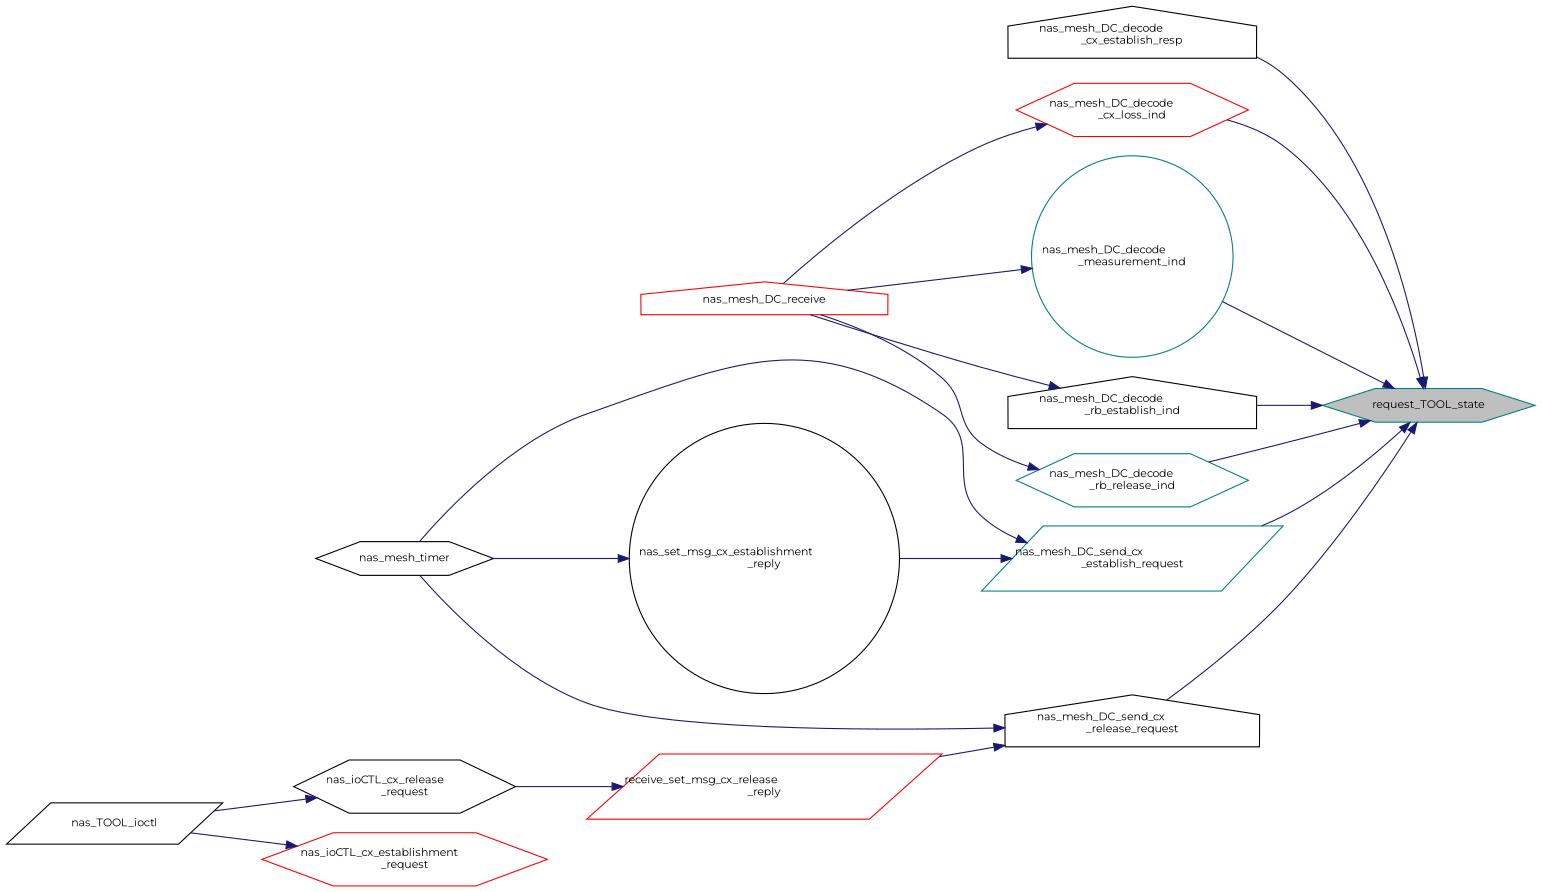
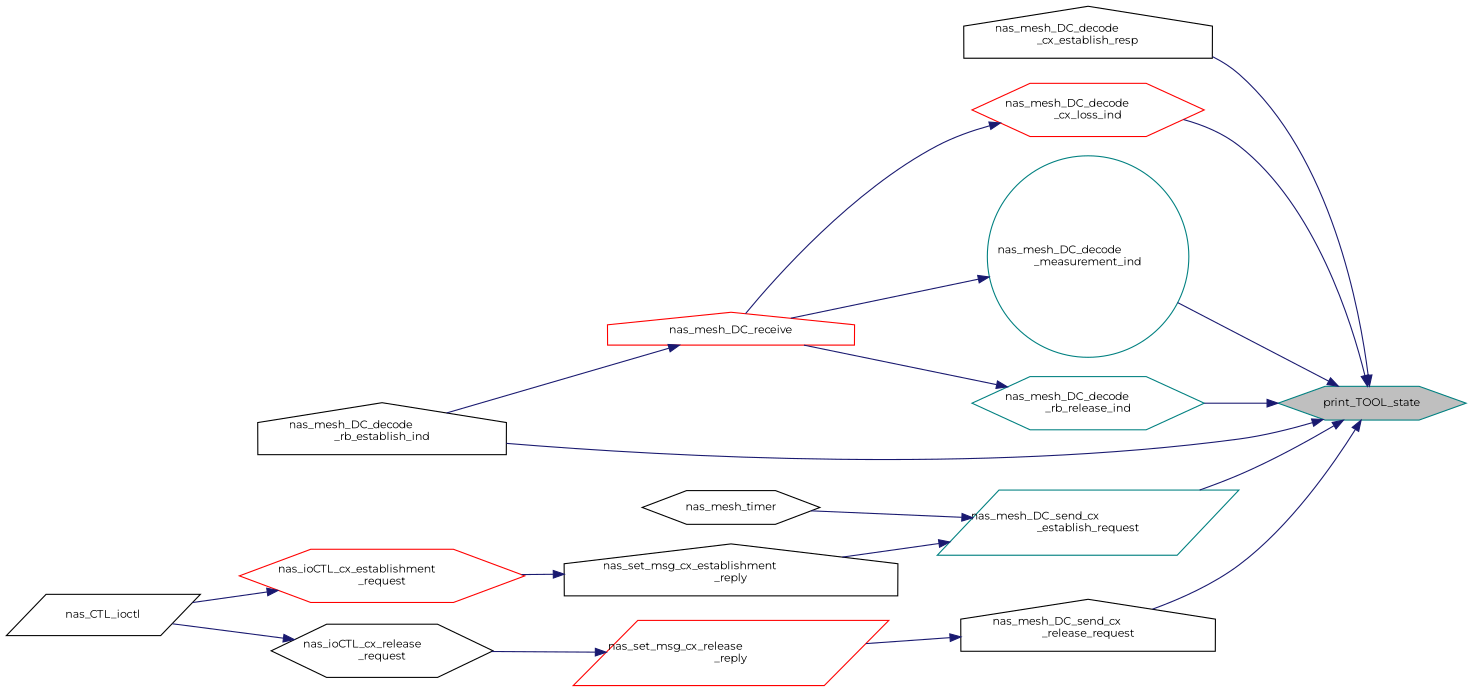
edge "nas_mesh_DC_receive" -> "nas_mesh_DC_decode _rb_establish_ind": reversed
node "request_TOOL_state": label "request_TOOL_state" -> "print_TOOL_state"
edge "nas_mesh_timer" -> "nas_set_msg_cx_establishment _reply": now "nas_ioCTL_cx_establishment _request" -> "nas_set_msg_cx_establishment _reply"
node "nas_set_msg_cx_establishment _reply": shape circle -> house
edge "nas_mesh_timer" -> "nas_mesh_DC_send_cx _release_request": removed
node "receive_set_msg_cx_release _reply": label "receive_set_msg_cx_release _reply" -> "nas_set_msg_cx_release _reply"
node "nas_TOOL_ioctl": label "nas_TOOL_ioctl" -> "nas_CTL_ioctl"
